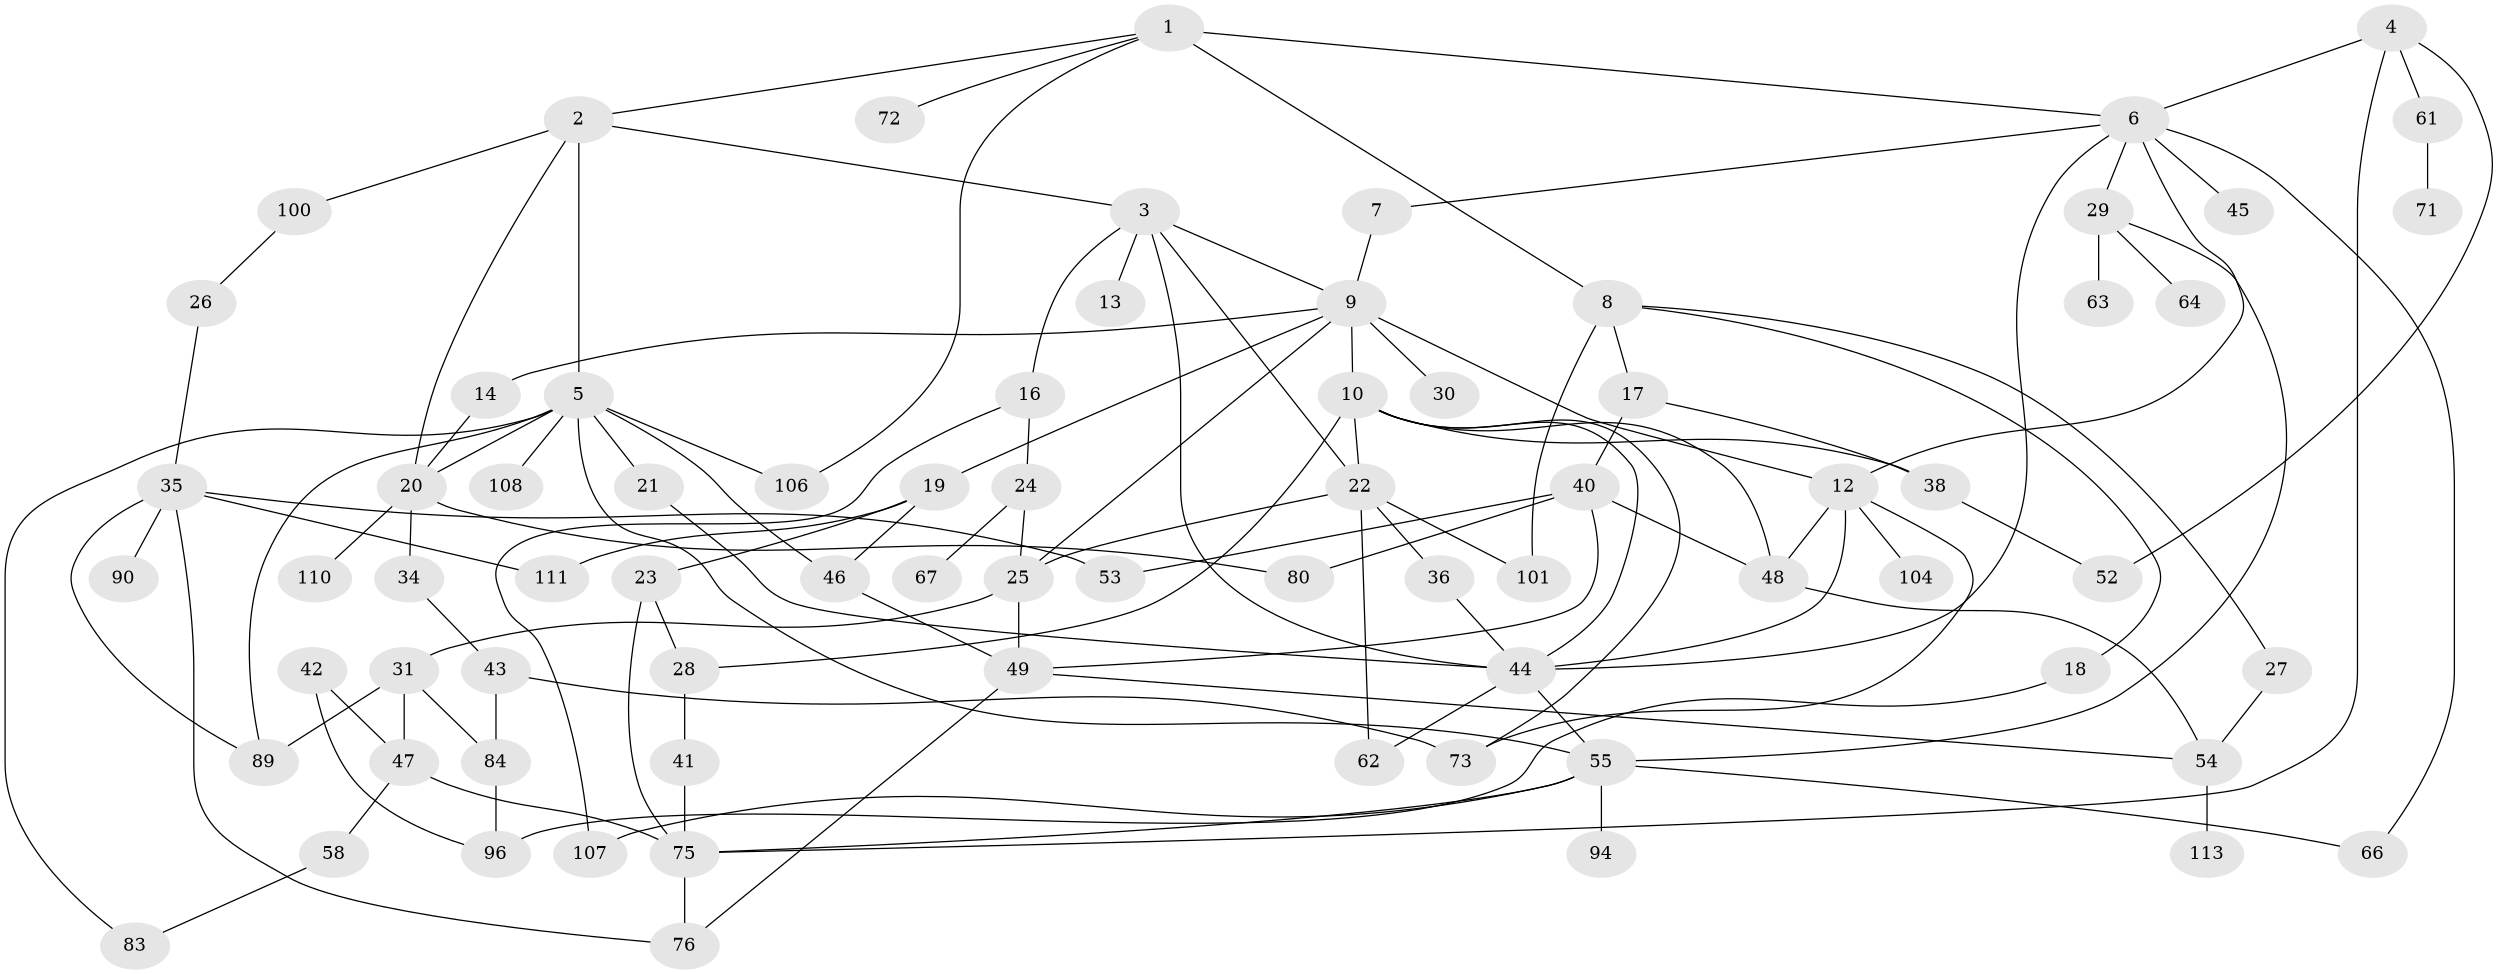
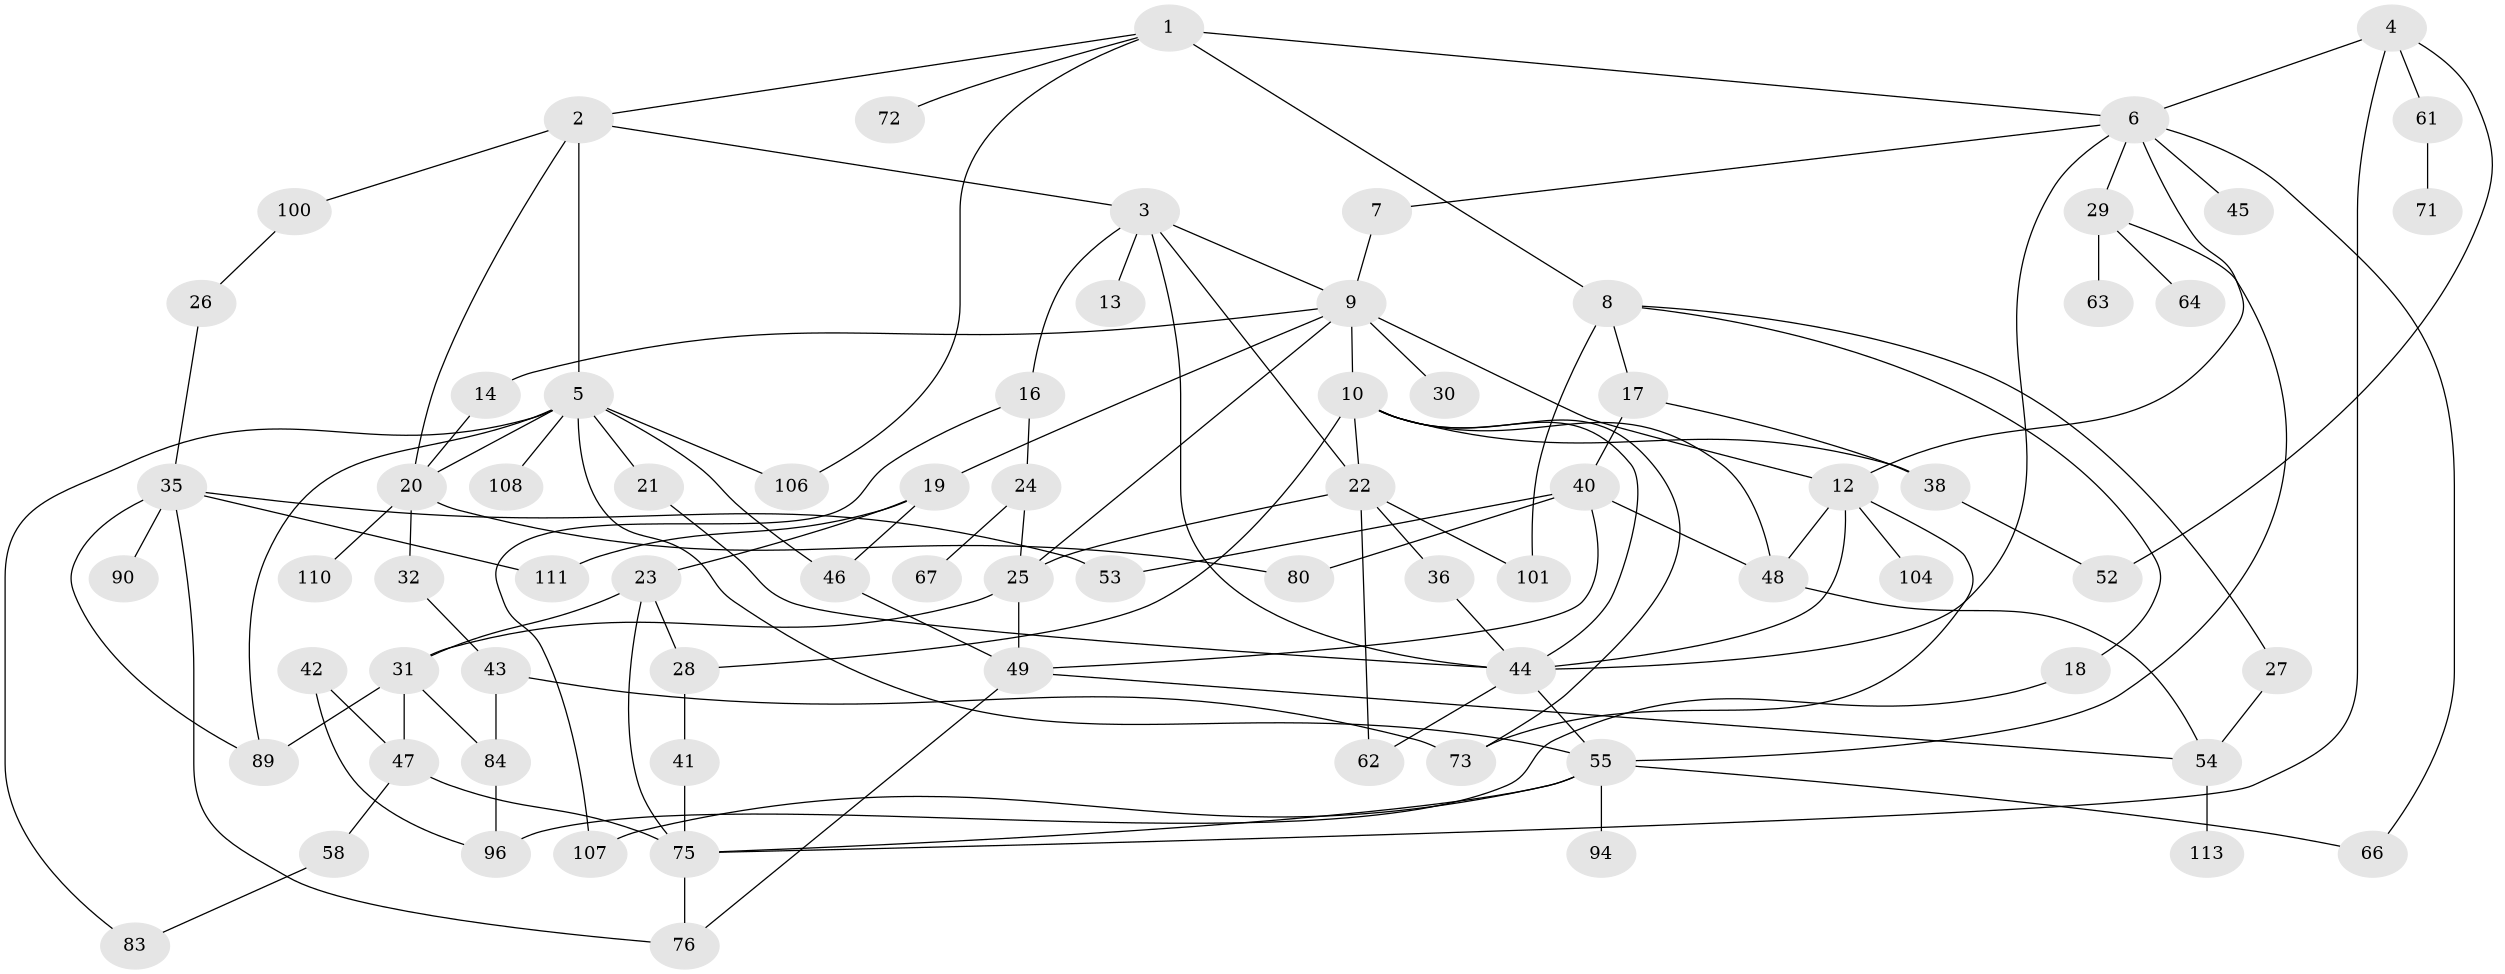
node "34": label "34" -> "32"
edge "23" -- "31": added
